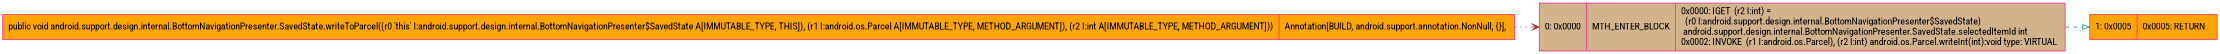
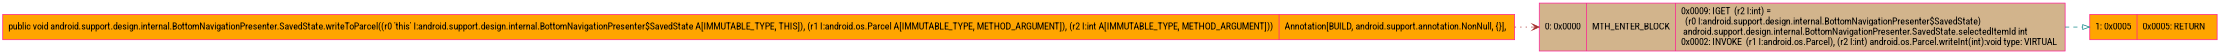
node "0: 0x0000": text "0x0000: IGET  (r2 I:int) =" -> "0x0009: IGET  (r2 I:int) ="
